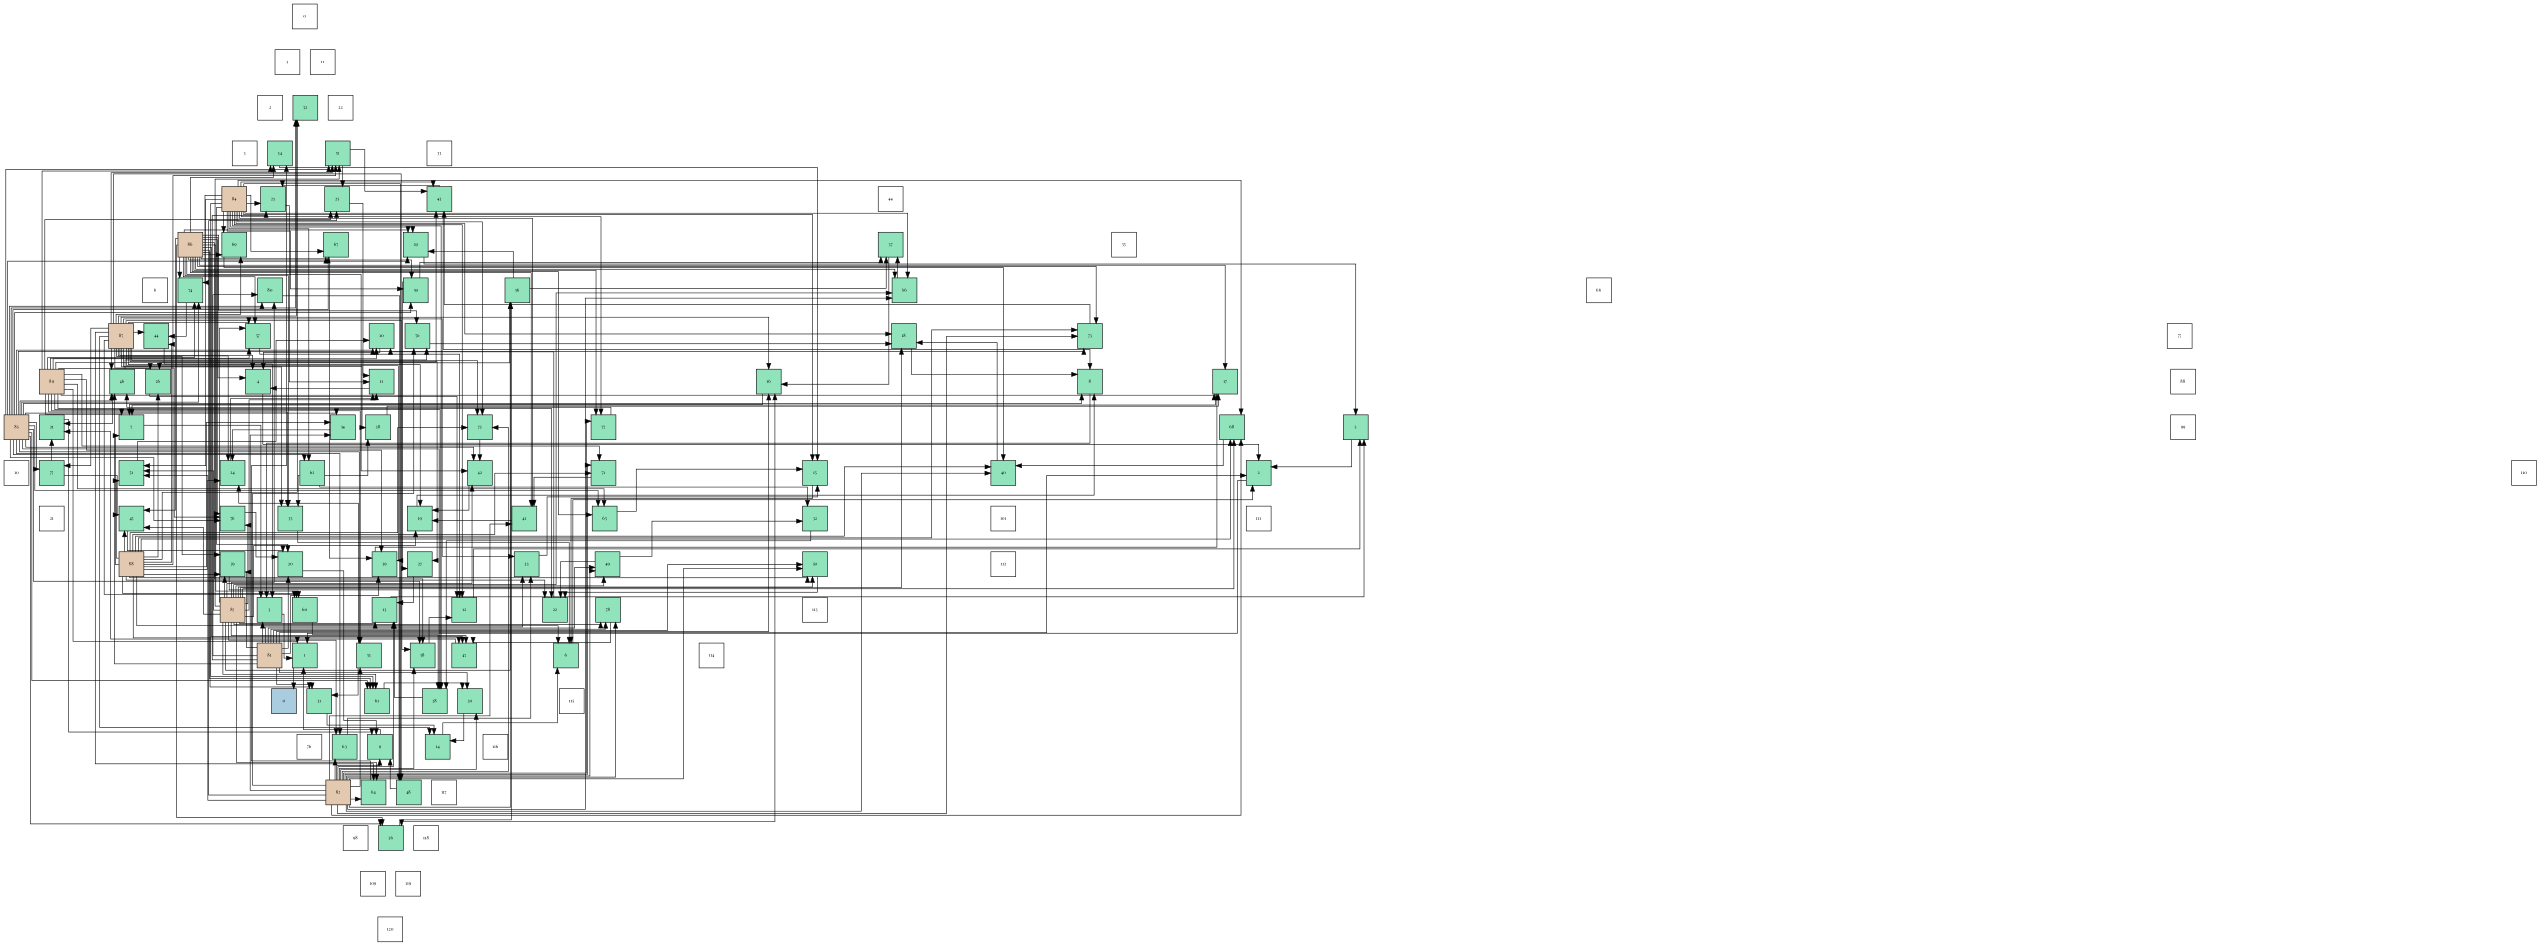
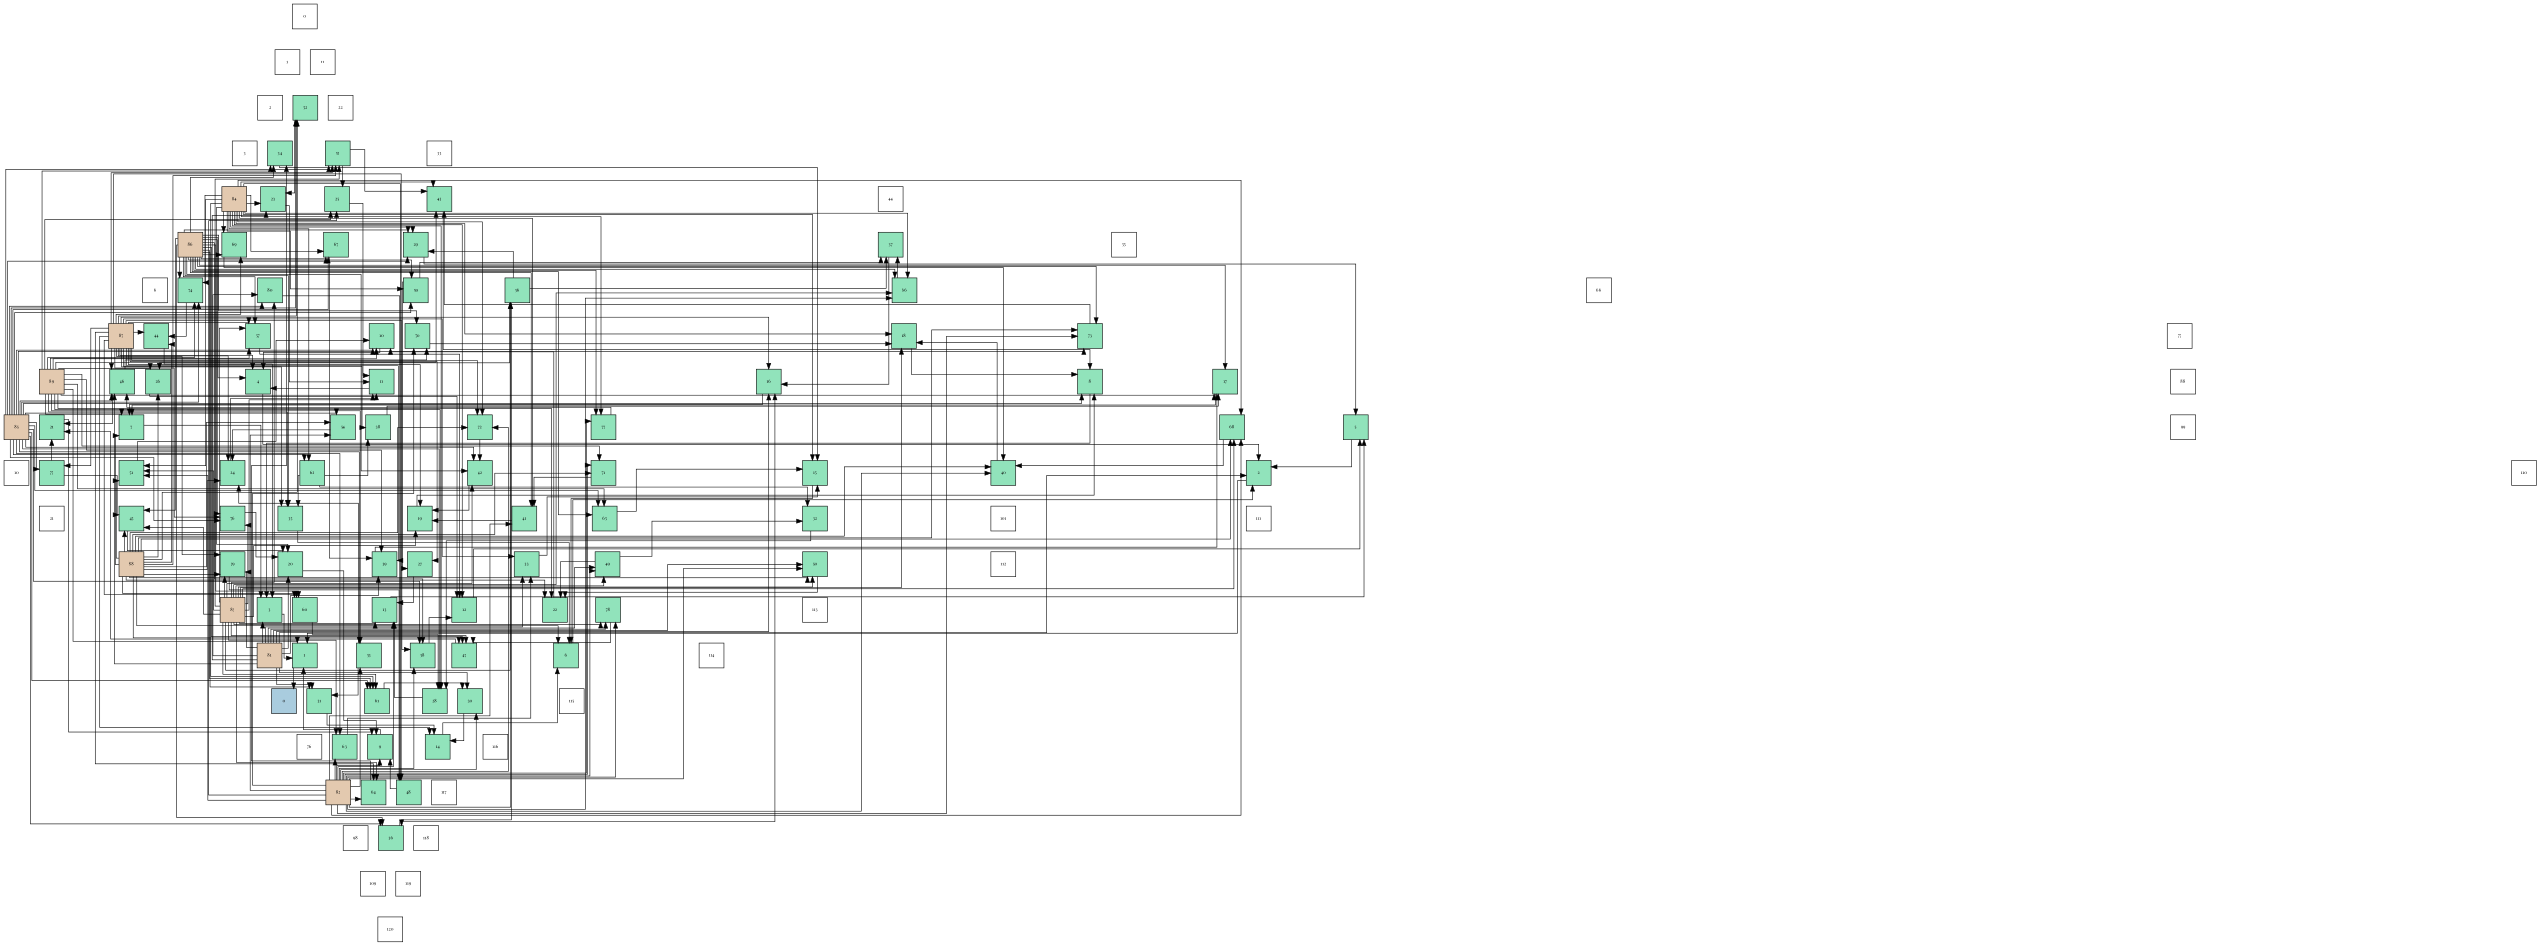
edge "43" -> "23": now "52" -> "23"
